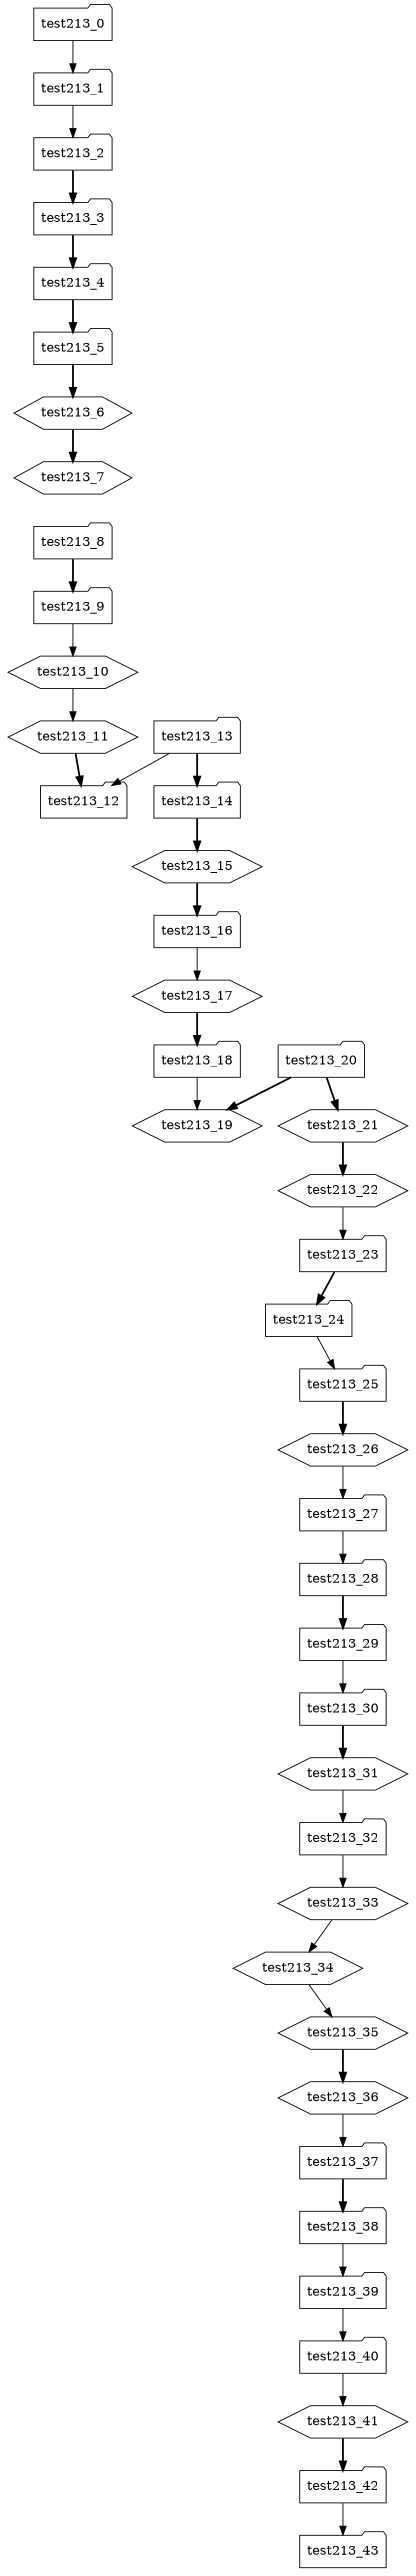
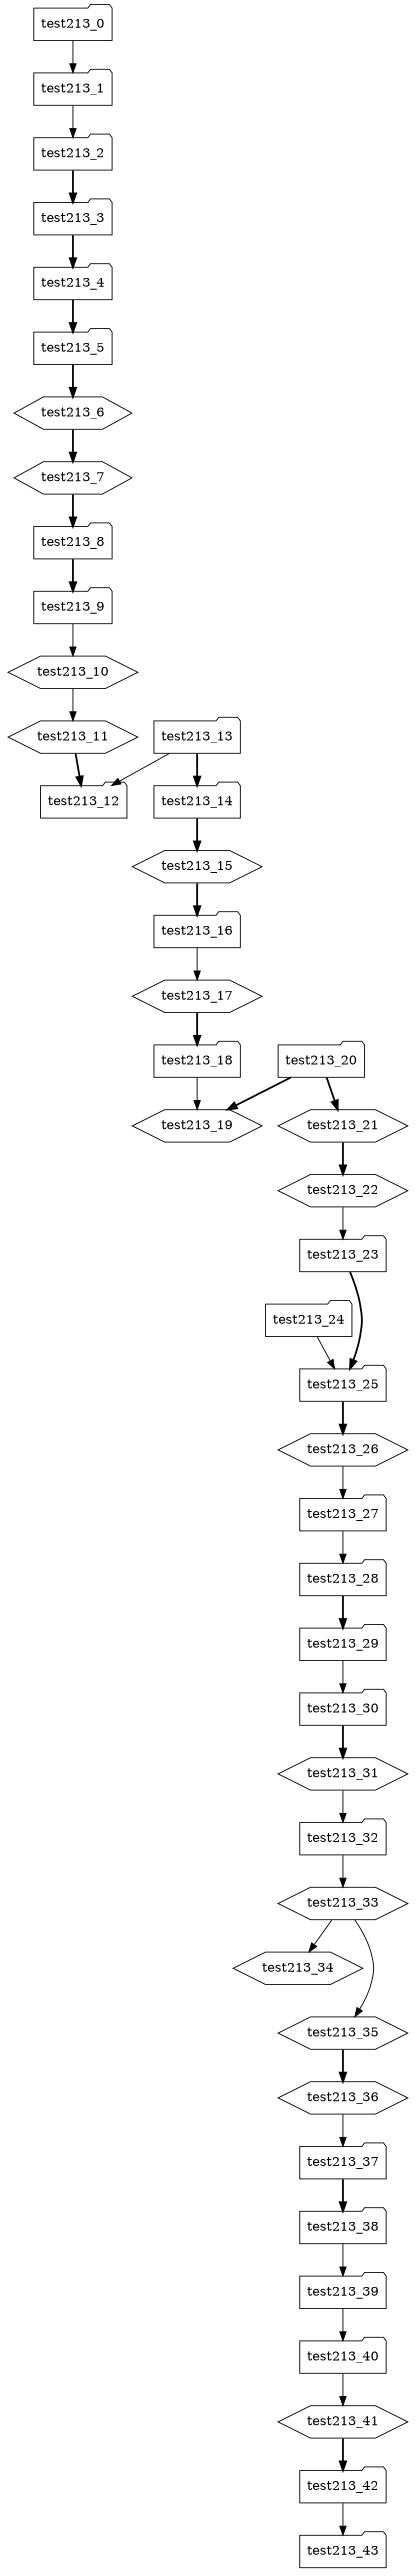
edge "test213_7" -> "test213_8": added
edge "test213_23" -> "test213_24": now "test213_23" -> "test213_25"
edge "test213_34" -> "test213_35": now "test213_33" -> "test213_35"
